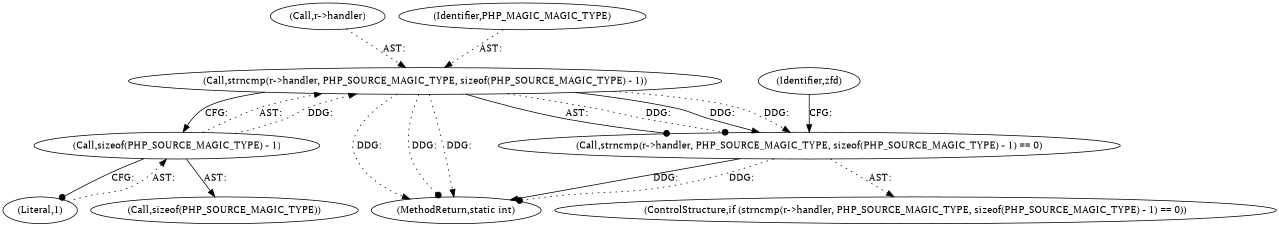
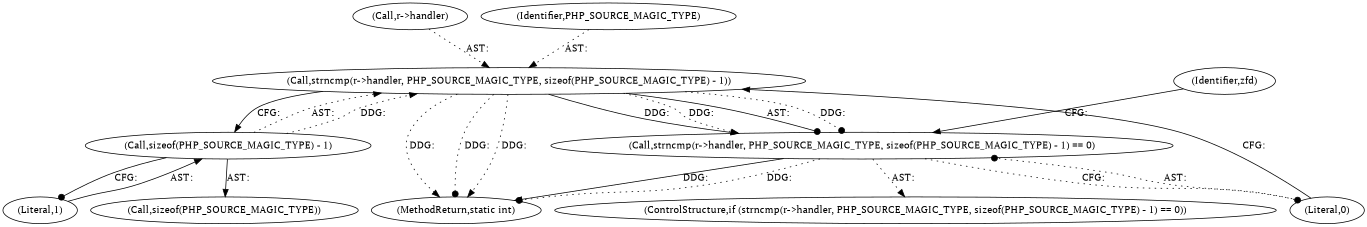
node "(Identifier,PHP_MAGIC_MAGIC_TYPE)": label "(Identifier,PHP_MAGIC_MAGIC_TYPE)" -> "(Identifier,PHP_SOURCE_MAGIC_TYPE)"
edge "(Literal,1)" -> "(Call,sizeof(PHP_SOURCE_MAGIC_TYPE) - 1)": style dotted -> solid
node "(Literal,0)": added
